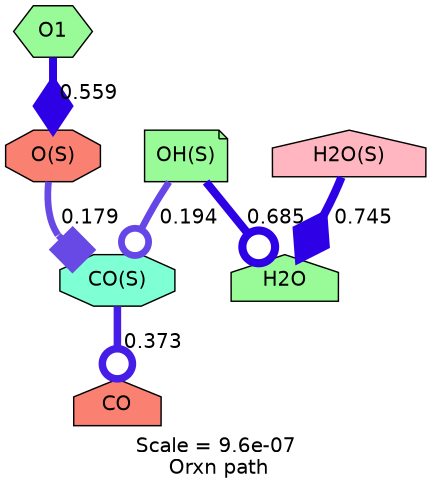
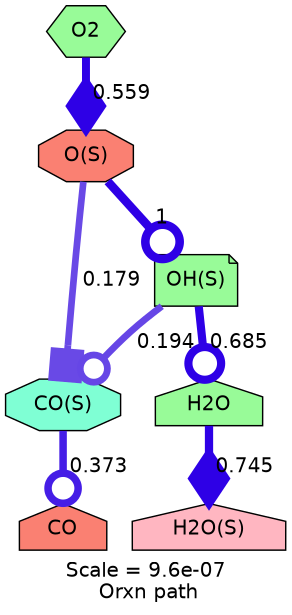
node "O1": label "O1" -> "O2"
edge "H2O(S)" -> "H2O": reversed
edge "O(S)" -> "OH(S)": added, label "1"
